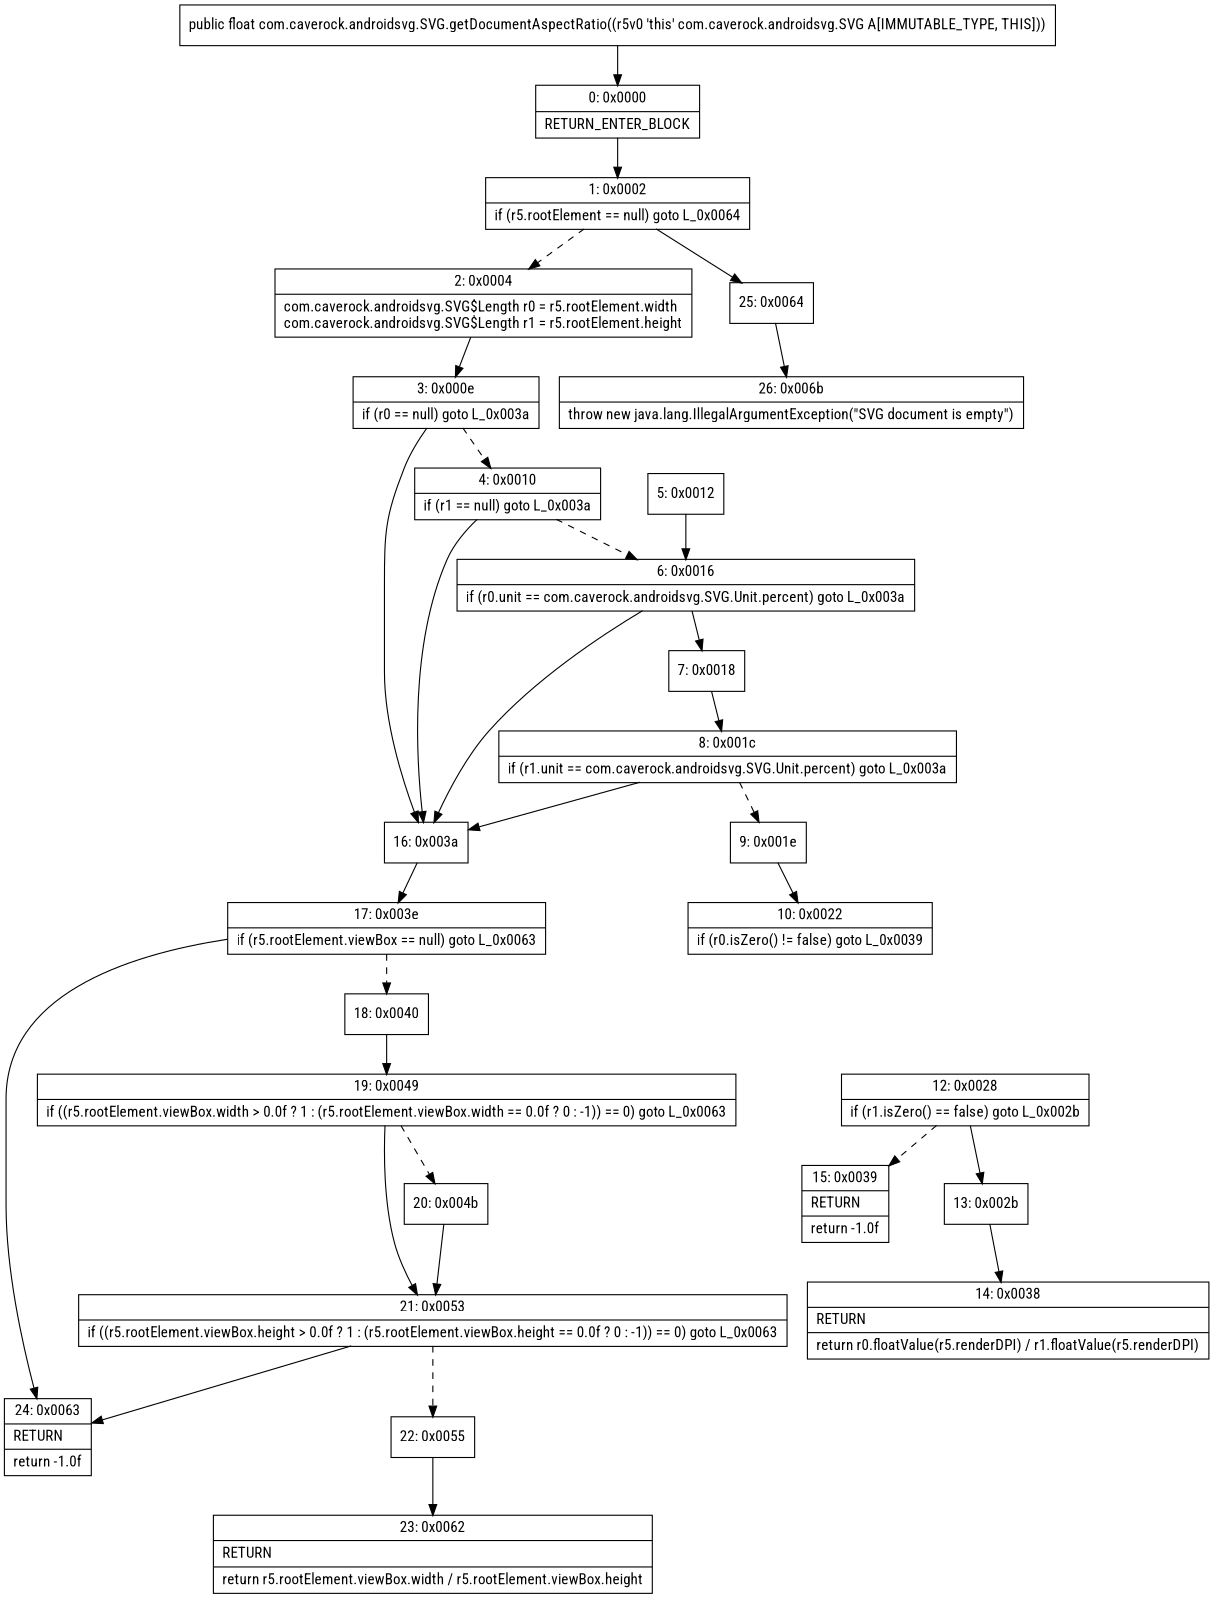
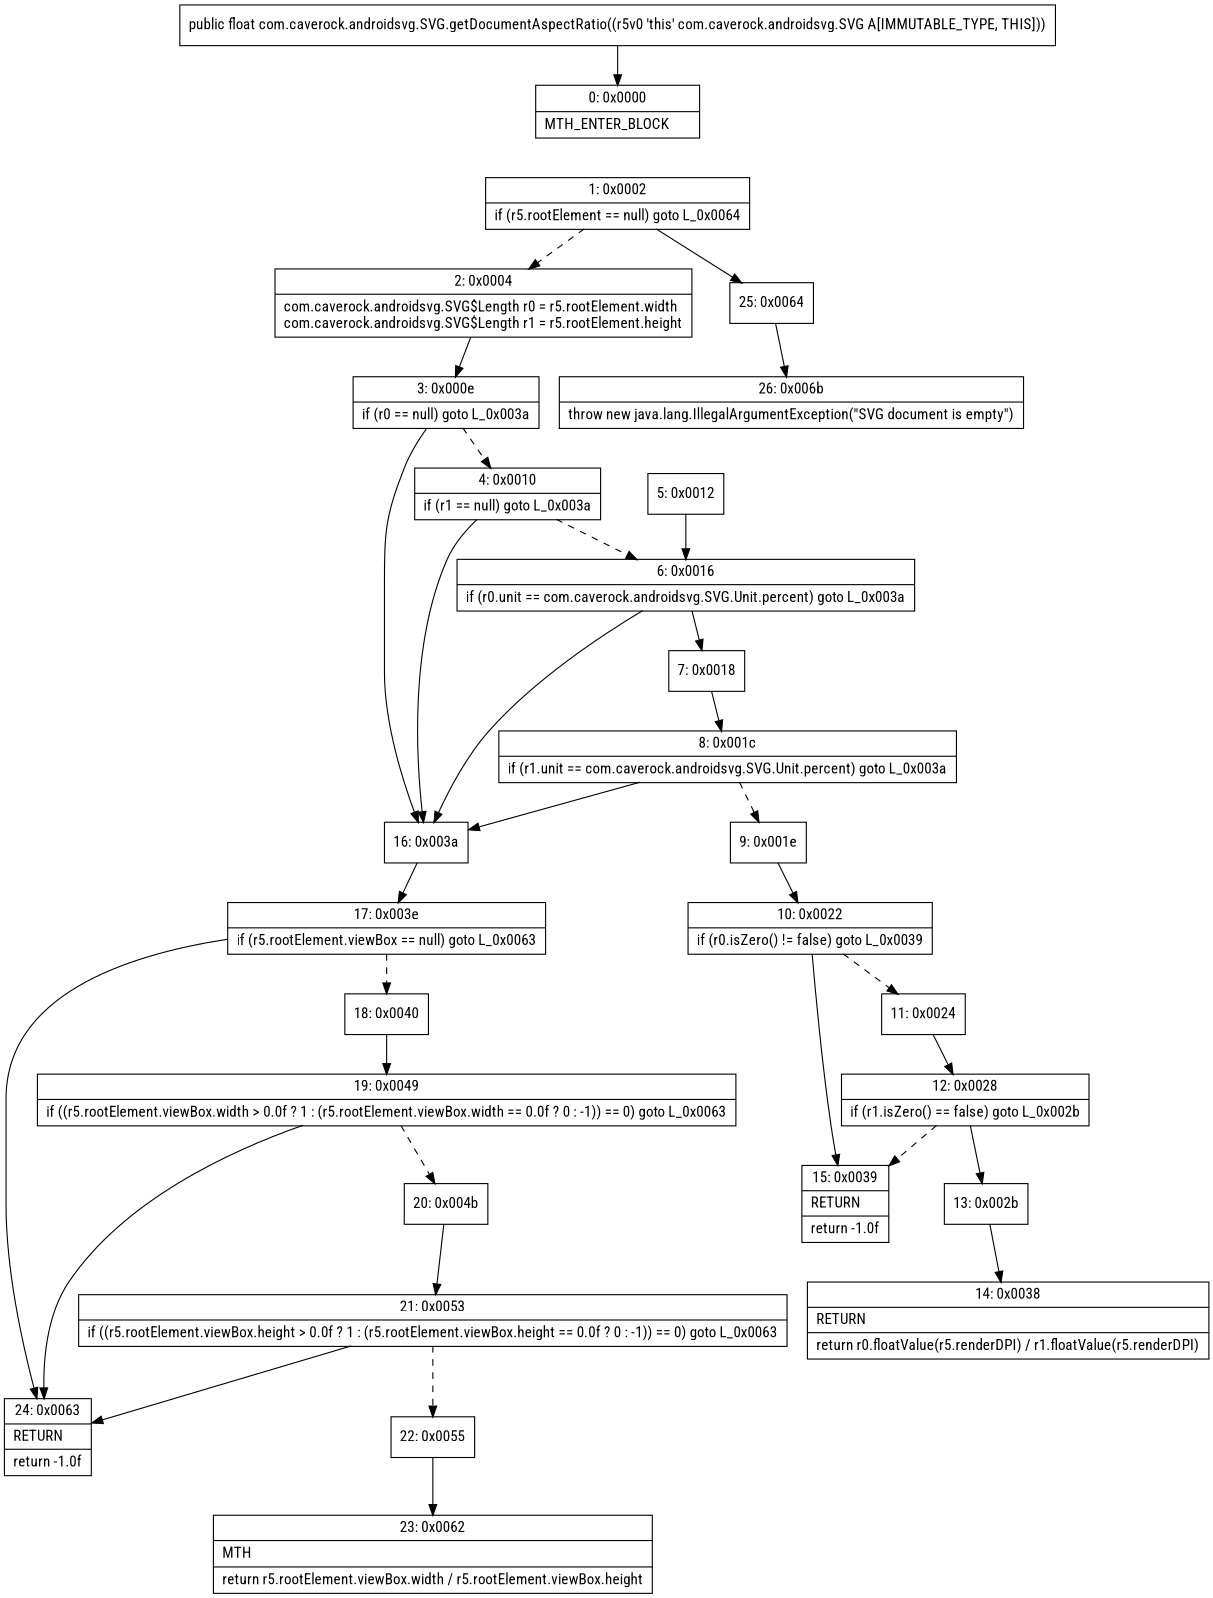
node "0: 0x0000": text "RETURN_ENTER_BLOCK" -> "MTH_ENTER_BLOCK"
edge "0: 0x0000" -> "1: 0x0002": removed
node "11: 0x0024": added
edge "10: 0x0022" -> "15: 0x0039": added
edge "19: 0x0049" -> "21: 0x0053": now "19: 0x0049" -> "24: 0x0063"
node "23: 0x0062": text "RETURN" -> "MTH"
